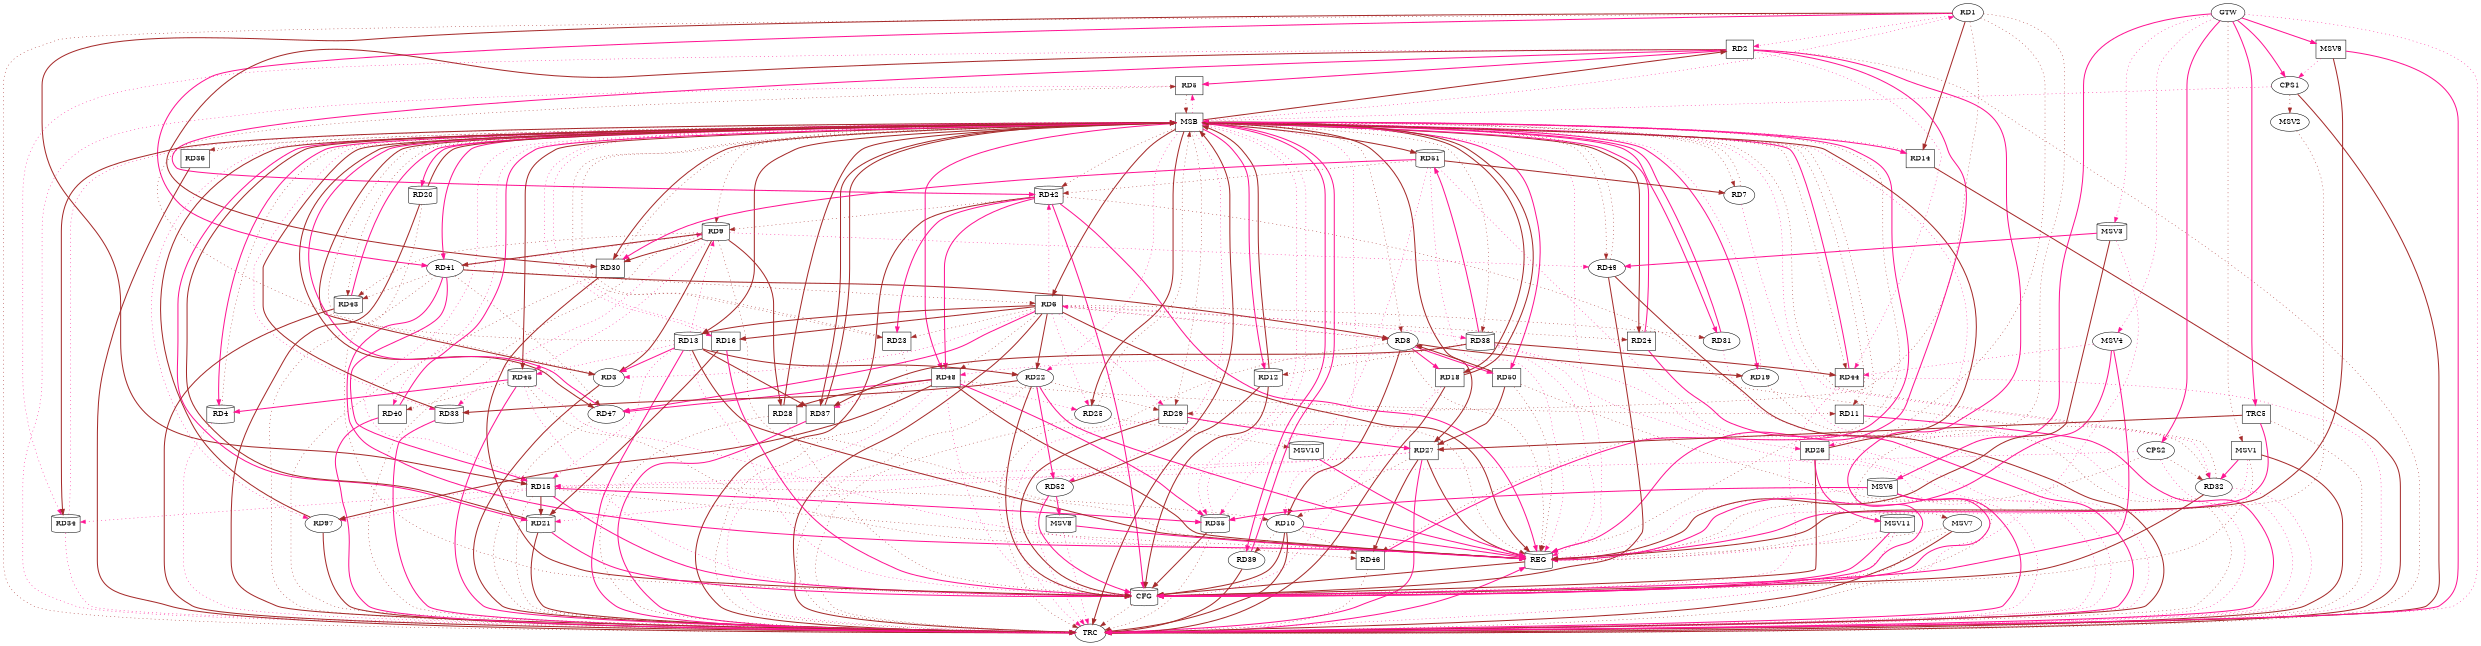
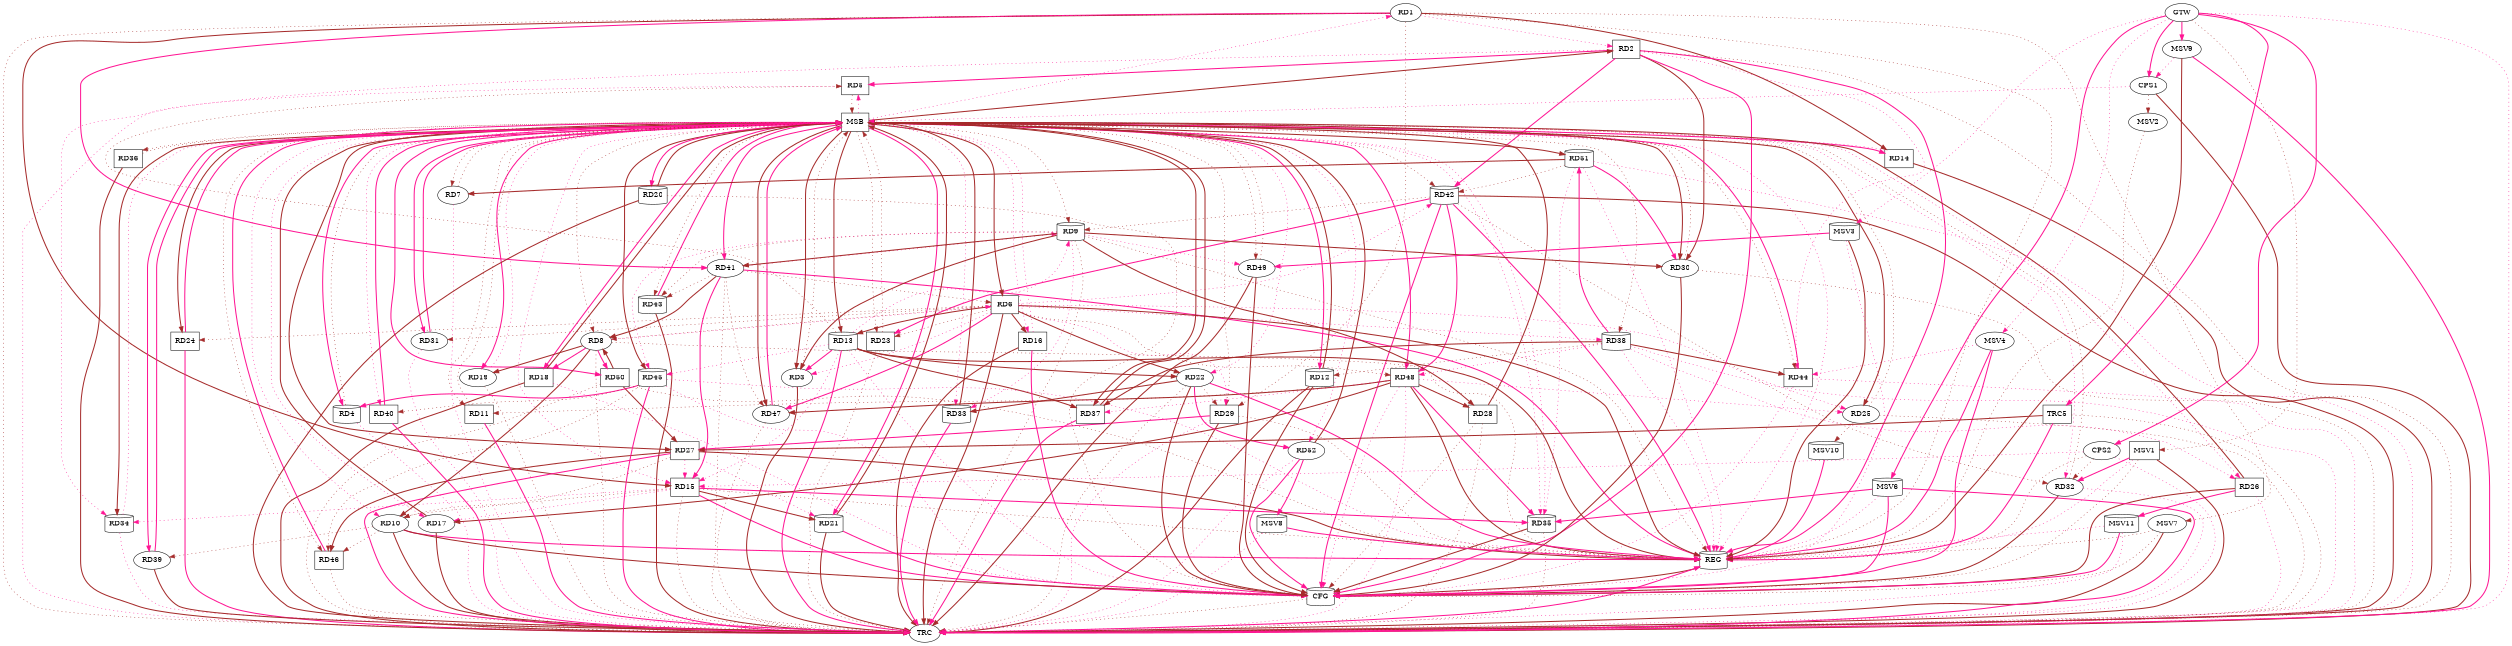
node "MSV9": shape box -> ellipse
edge "MSB" -> "RD18": color brown -> deeppink
node "RD30": shape box -> ellipse
edge "RD48" -> "RD47": color deeppink -> brown
edge "RD16" -> "RD21": now "RD16" -> "TRC"
node "RD97": label "RD97" -> "RD17"
